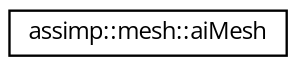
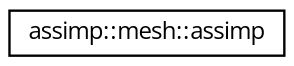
node "assimp::mesh::aiMesh": label "assimp::mesh::aiMesh" -> "assimp::mesh::assimp"
